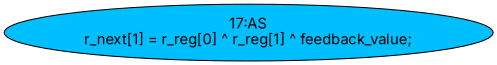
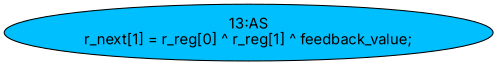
node "17:AS r_next[1] = r_reg[0] ^ r_reg[1] ^ feedback_value;": label "17:AS r_next[1] = r_reg[0] ^ r_reg[1] ^ feedback_value;" -> "13:AS r_next[1] = r_reg[0] ^ r_reg[1] ^ feedback_value;"
